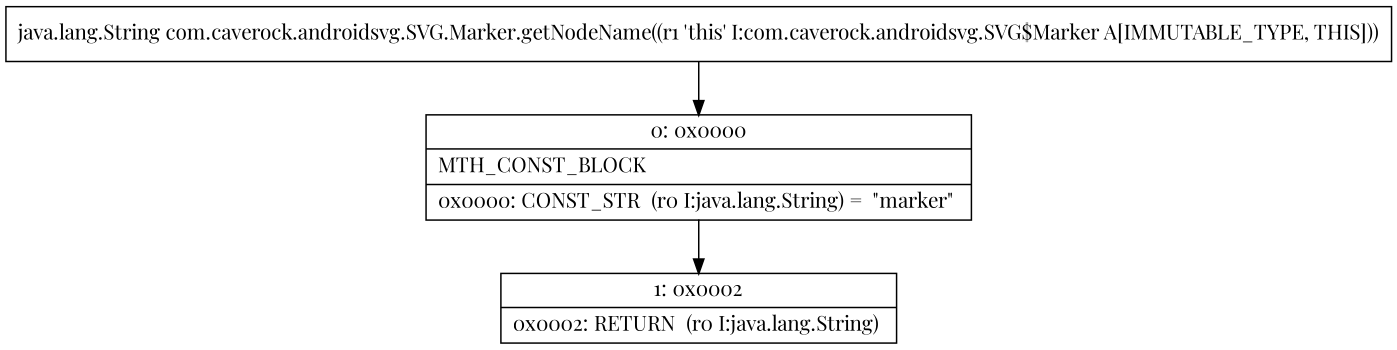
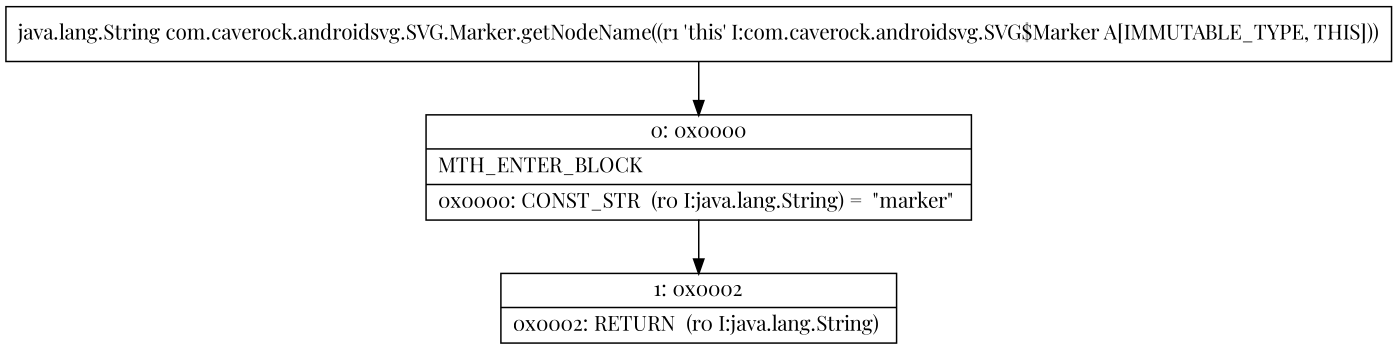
node "0: 0x0000": text "MTH_CONST_BLOCK" -> "MTH_ENTER_BLOCK"
